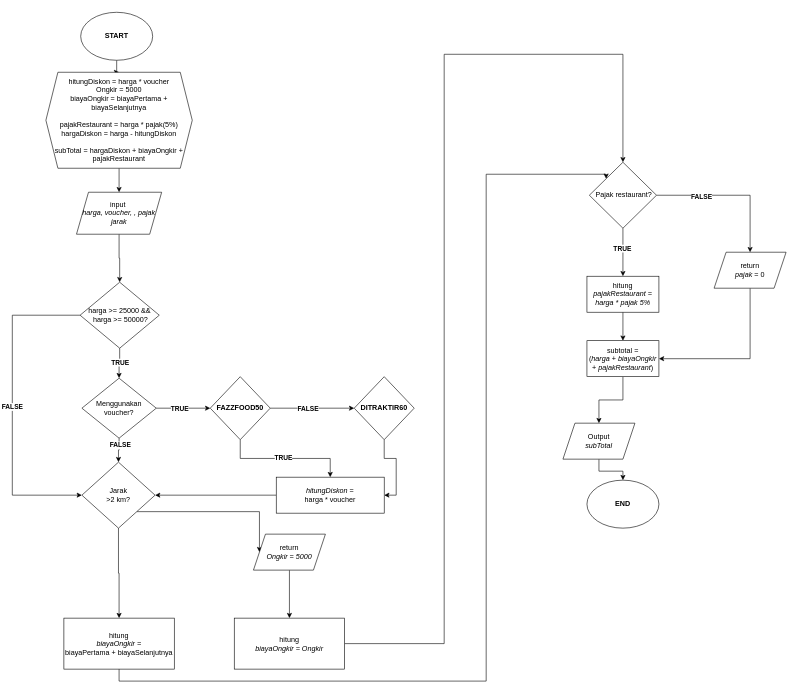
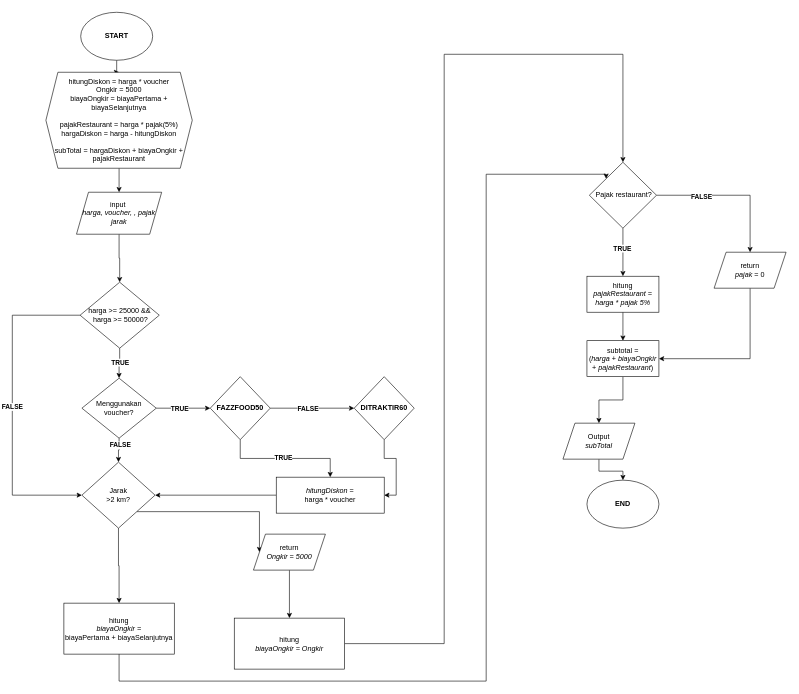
node "hitung biayaOngkir = biayaPertama + biayaSelanjutnya": moved (119, 644) -> (119, 629)
